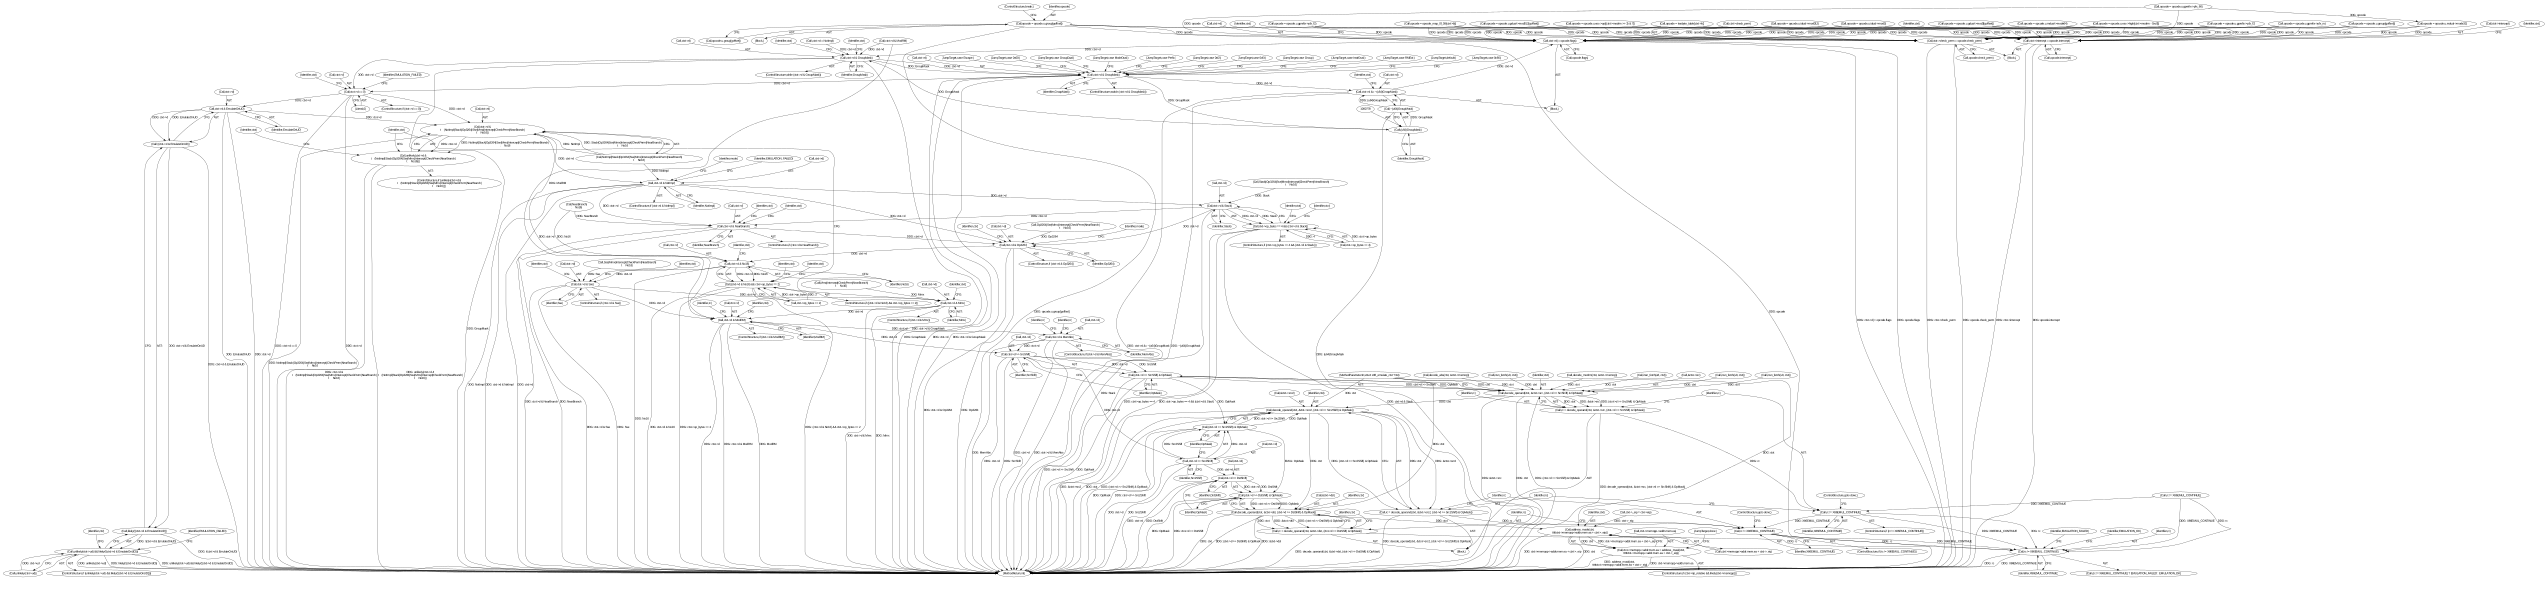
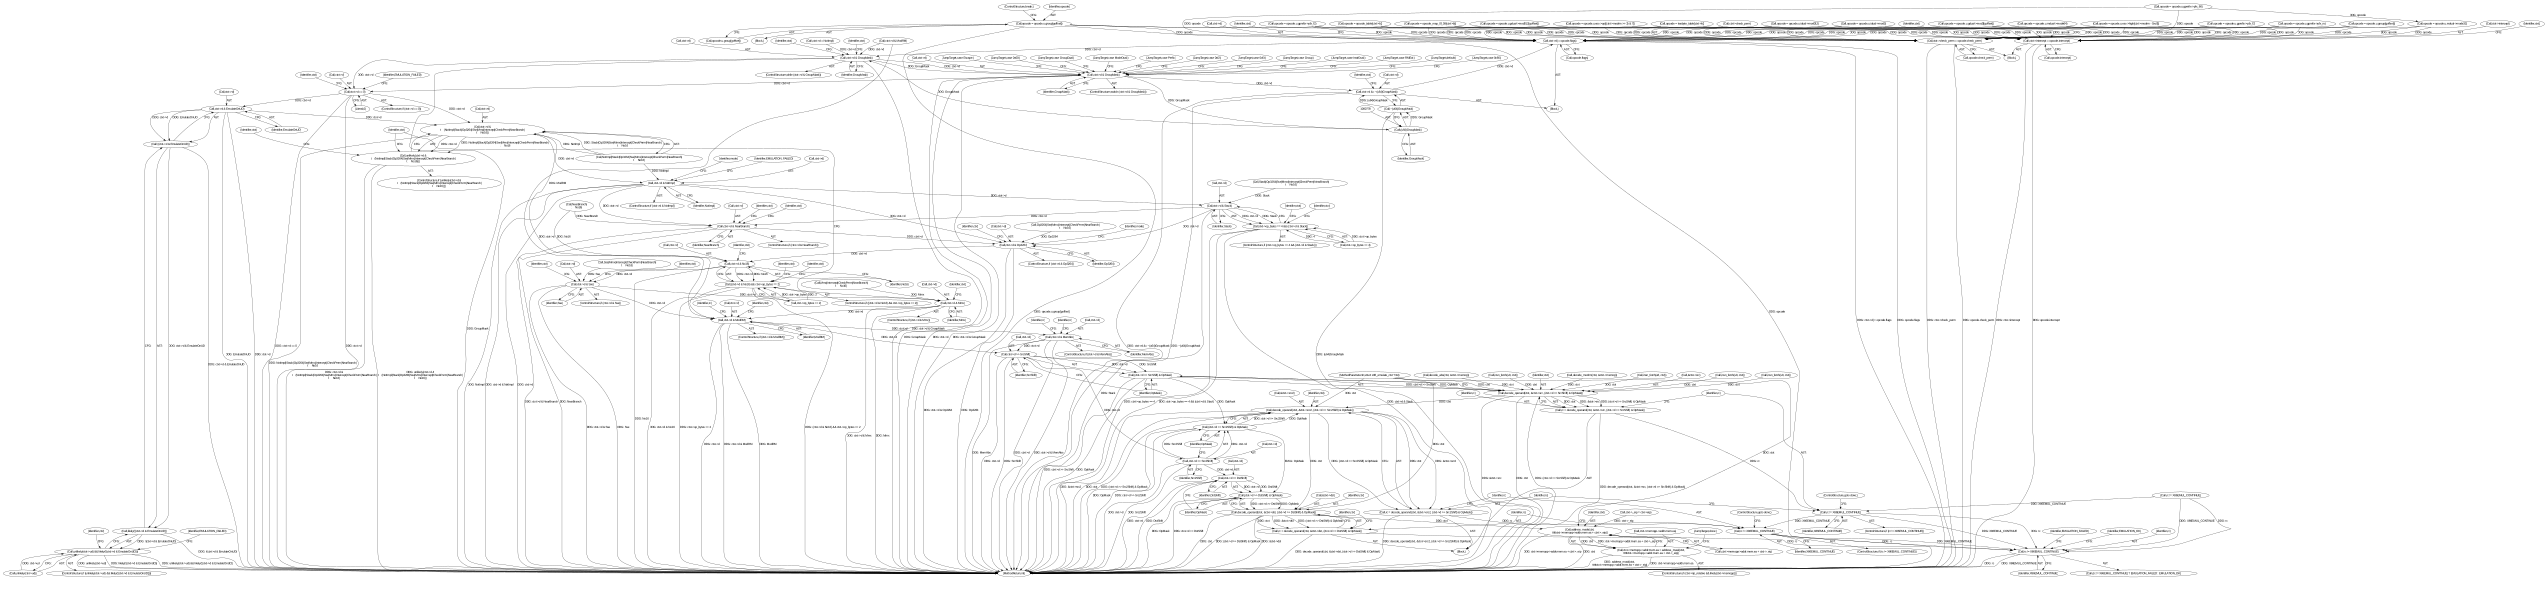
node "(Call,opcode = opcode_table[ctxt->b])": added
